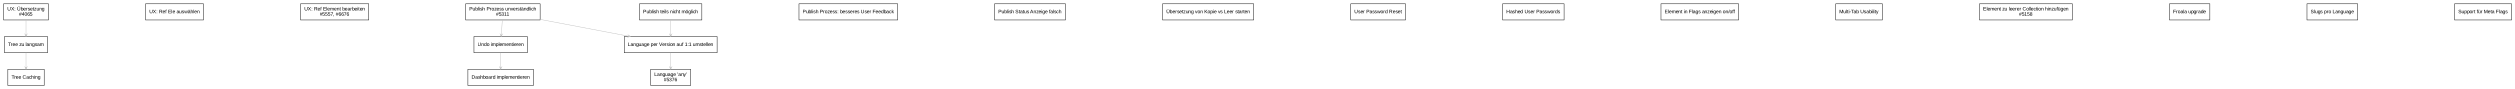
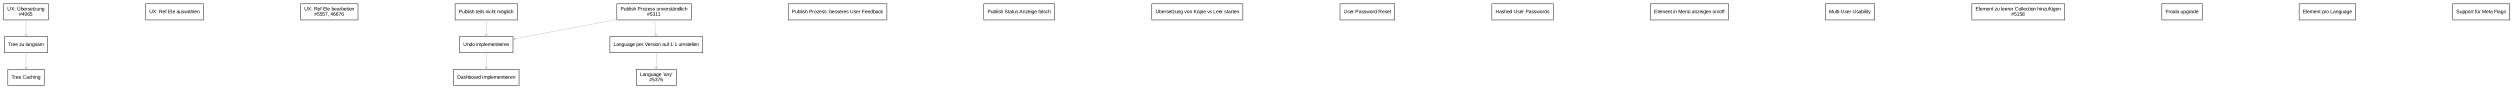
node "UX: Ref Element bearbeiten #5557, #6676": label "UX: Ref Element bearbeiten #5557, #6676" -> "UX: Ref Ele bearbeiten #5557, #6676"
node "Element in Flags anzeigen on/off": label "Element in Flags anzeigen on/off" -> "Element in Menü anzeigen on/off"
node "Multi-Tab Usability": label "Multi-Tab Usability" -> "Multi-User Usability"
node "Slugs pro Language": label "Slugs pro Language" -> "Element pro Language"
edge "Publish teils nicht möglich" -> "Language per Version auf 1:1 umstellen": now "Publish teils nicht möglich" -> "Undo implementieren"
